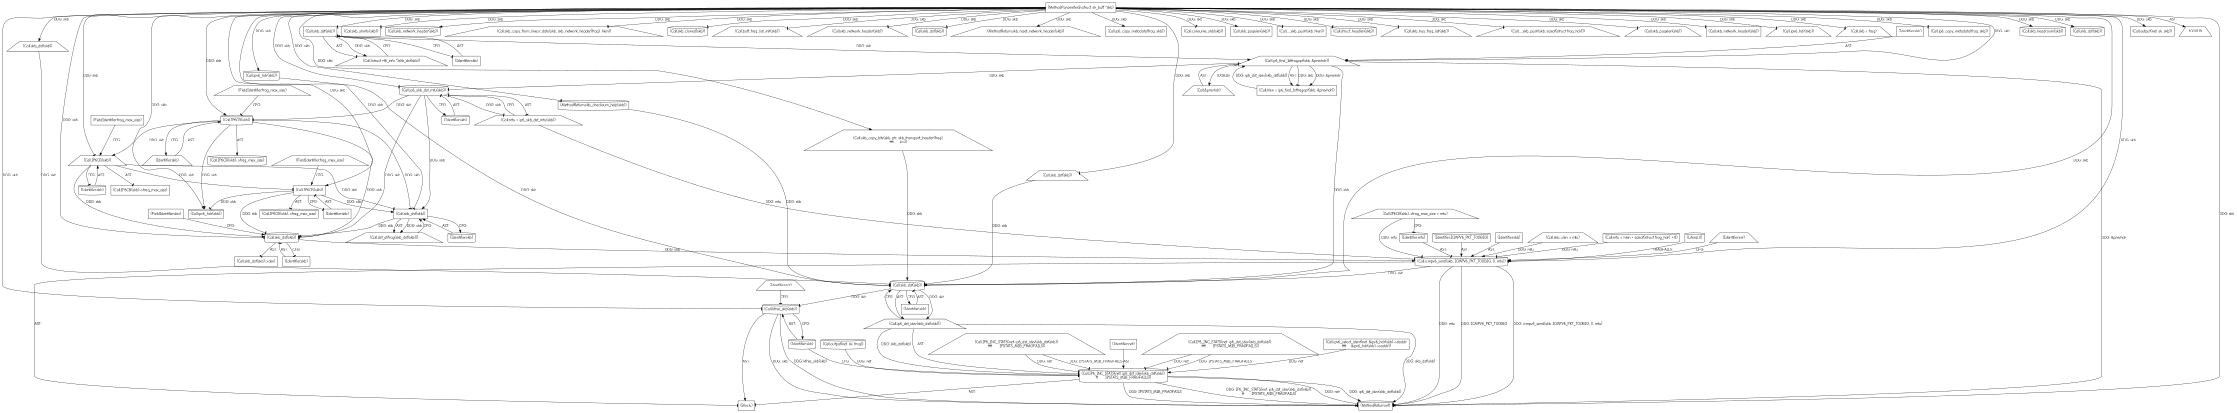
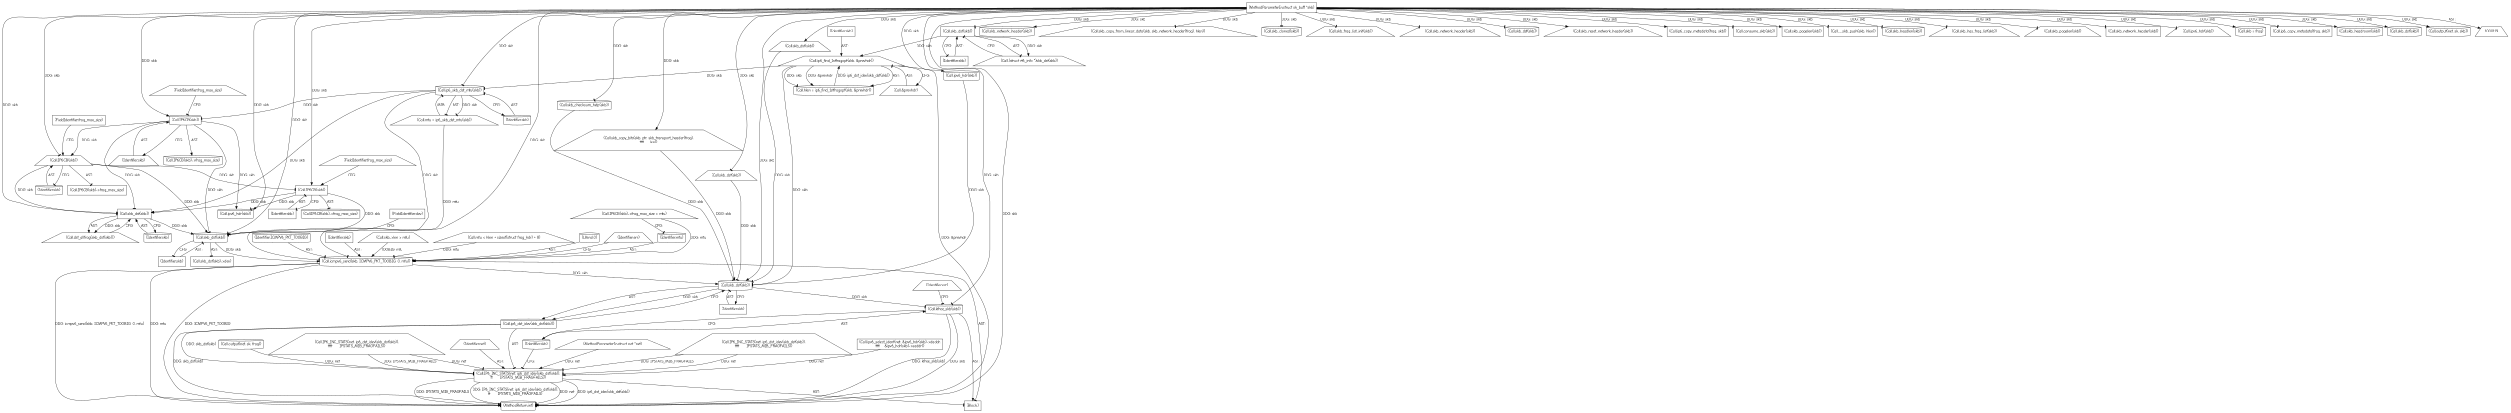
edge "(MethodParameterIn,struct sk_buff *skb)" -> "(Call,skb = frag)": arrowhead tee -> normal
edge "(MethodParameterIn,struct sk_buff *skb)" -> "(Call,ip6_find_1stfragopt(skb, &prevhdr))": removed, label "DDG: skb"
node "(Call,skb_shinfo(skb))": removed
node "(Call,buff_frag_list_init(skb))": label "(Call,buff_frag_list_init(skb))" -> "(Call,skb_frag_list_init(skb))"
node "(MethodReturn,skb_reset_network_header(skb))": label "(MethodReturn,skb_reset_network_header(skb))" -> "(Call,skb_reset_network_header(skb))"
node "(Call,struct_headlen(skb))": label "(Call,struct_headlen(skb))" -> "(Call,skb_headlen(skb))"
node "(Call,__skb_push(skb, sizeof(struct frag_hdr)))": removed
node "(Call,skb = frag)": shape trapezium -> cylinder
node "(Call,output(net, sk, skb))": shape box -> cylinder
edge "(Call,ip6_find_1stfragopt(skb, &prevhdr))" -> "(Call,&prevhdr)": label "TOOBIG: " -> "CFG: "
node "(Call,hlen = ip6_find_1stfragopt(skb, &prevhdr))": shape box -> cylinder
edge "(Call,mtu = ip6_skb_dst_mtu(skb))" -> "(Call,ip6_skb_dst_mtu(skb))": label "CFG: " -> "MIB: "
node "(MethodReturn,skb_checksum_help(skb))": label "(MethodReturn,skb_checksum_help(skb))" -> "(Call,skb_checksum_help(skb))"
node "(Call,mtu < hlen + sizeof(struct frag_hdr) + 8)": shape cylinder -> trapezium
edge "(Identifier,ICMPV6_PKT_TOOBIG)" -> "(Call,icmpv6_send(skb, ICMPV6_PKT_TOOBIG, 0, mtu))": arrowhead normal -> tee
edge "(Identifier,mtu)" -> "(Call,icmpv6_send(skb, ICMPV6_PKT_TOOBIG, 0, mtu))": arrowhead tee -> normal
edge "(Call,skb->len > mtu)" -> "(Call,icmpv6_send(skb, ICMPV6_PKT_TOOBIG, 0, mtu))": label "DDG: mtu" -> "TOOBIG: mtu"
edge "(Literal,0)" -> "(Call,icmpv6_send(skb, ICMPV6_PKT_TOOBIG, 0, mtu))": label "FRAGFAILS: " -> "AST: "
node "(Call,ip6_dst_idev(skb_dst(skb)))": shape trapezium -> cylinder
node "(MethodParameterIn,struct net *net)": added
node "(Identifier,net)": shape box -> trapezium
